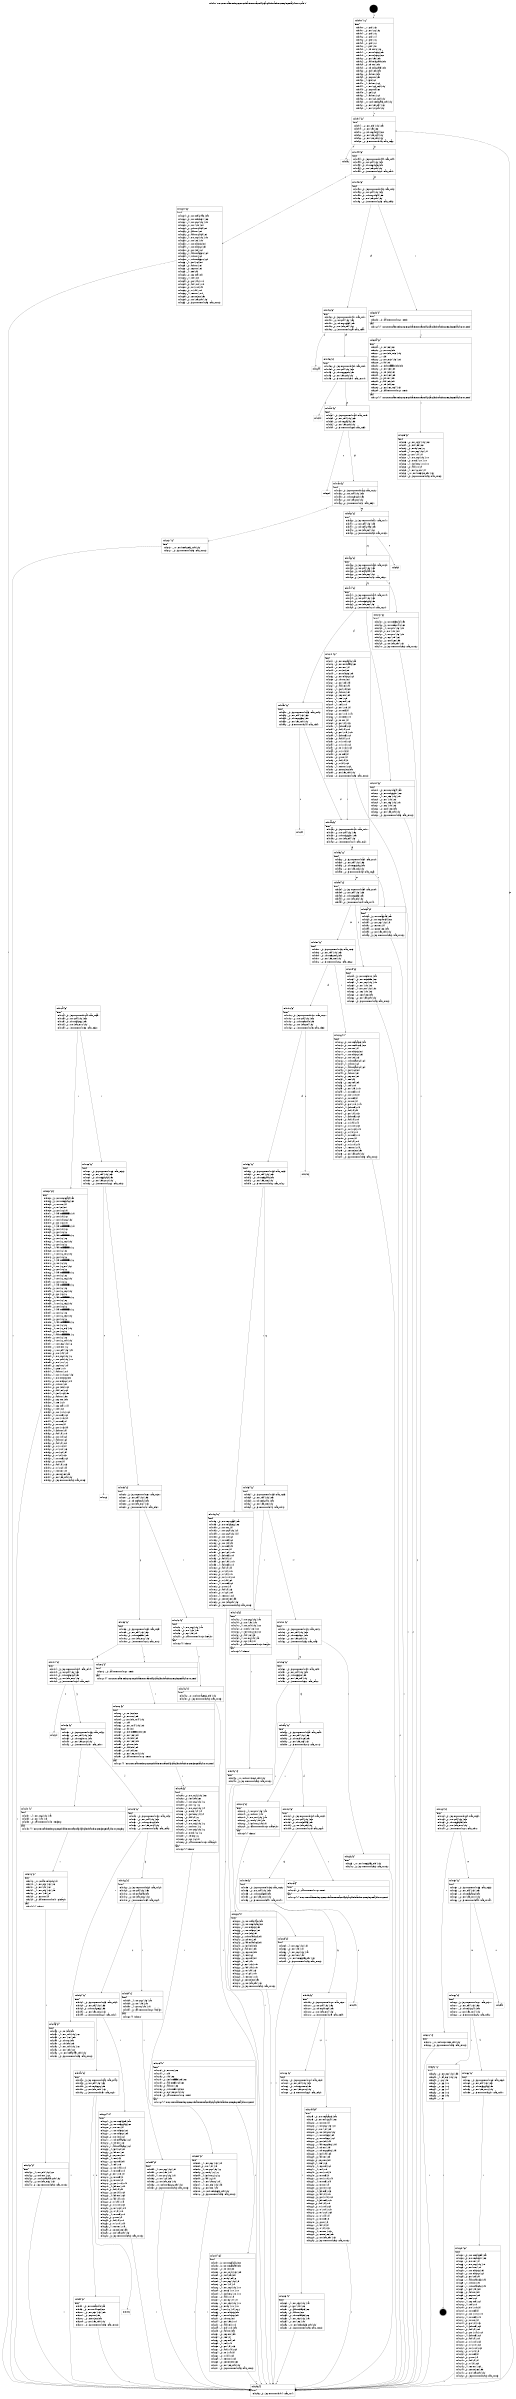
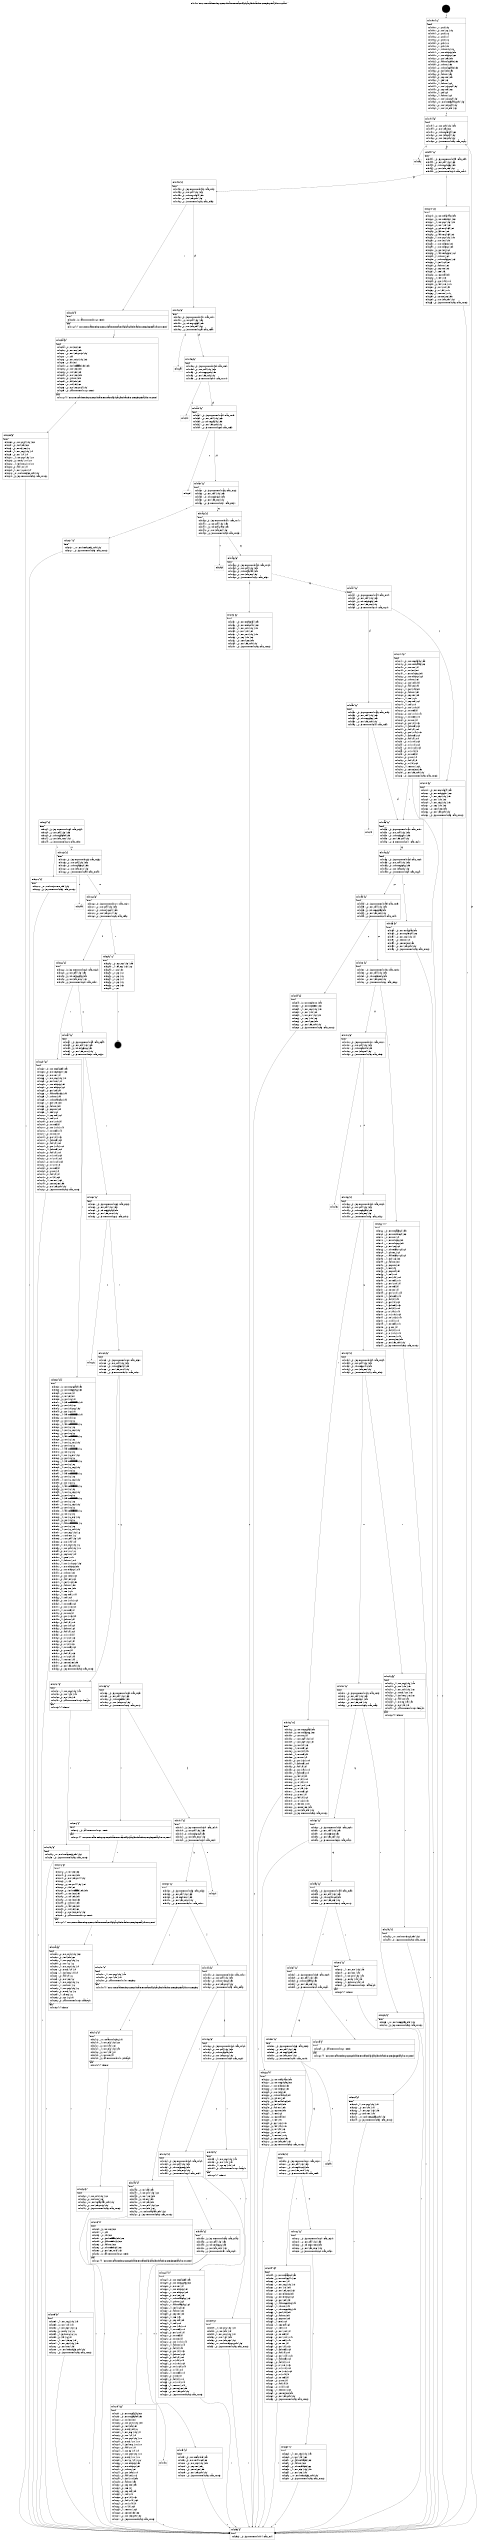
edge "0x401c88 [28]" -> "0x401ca4 [28]": added, label "8"
